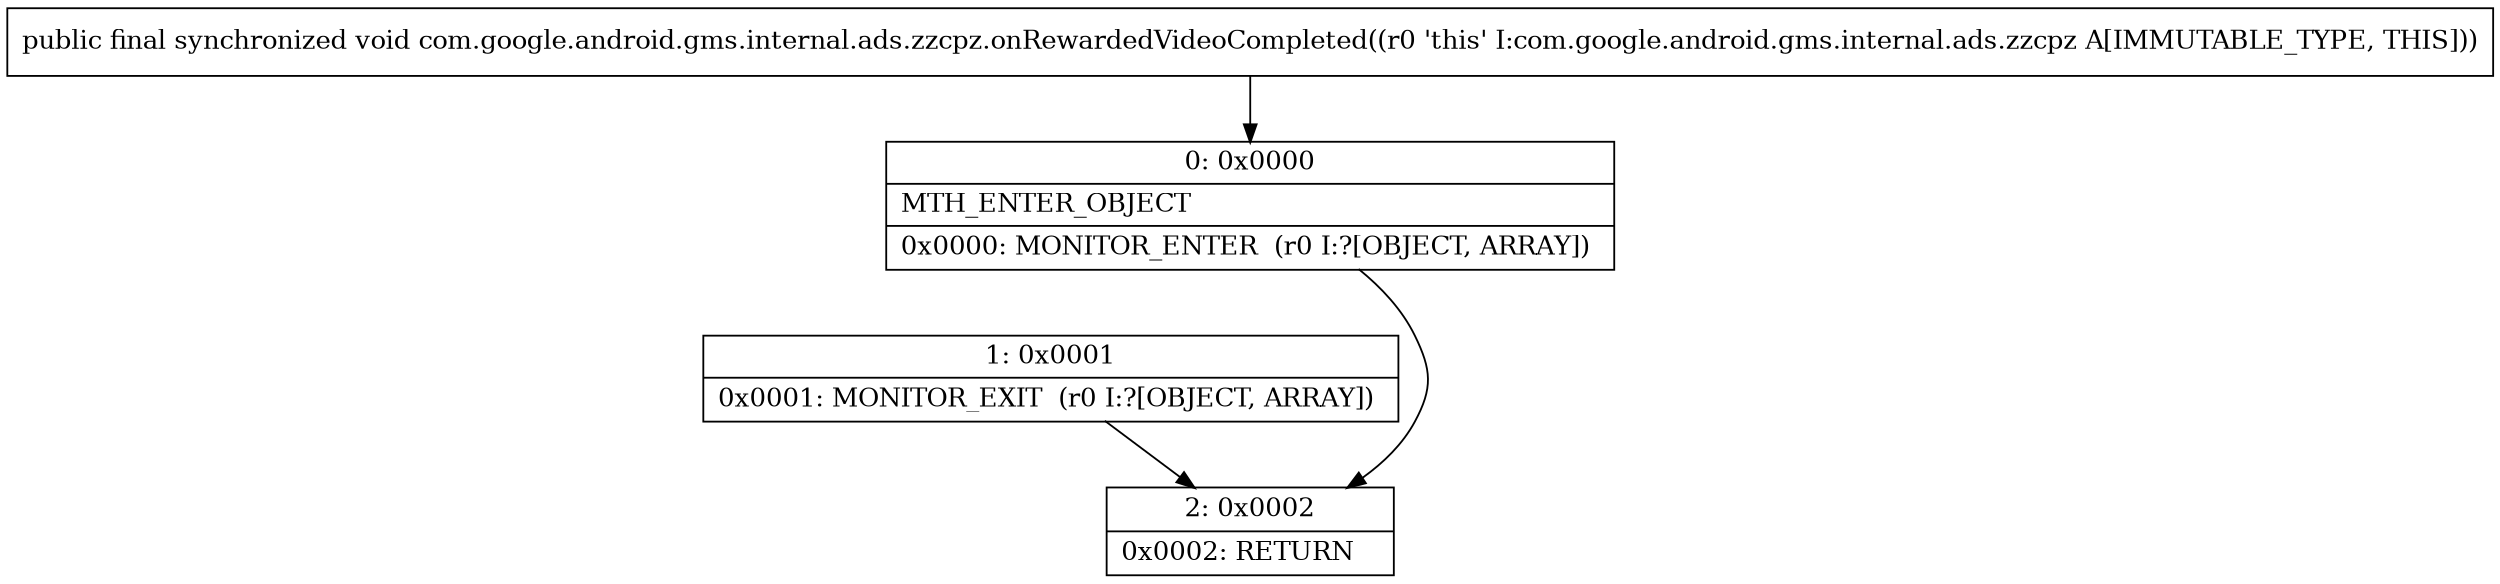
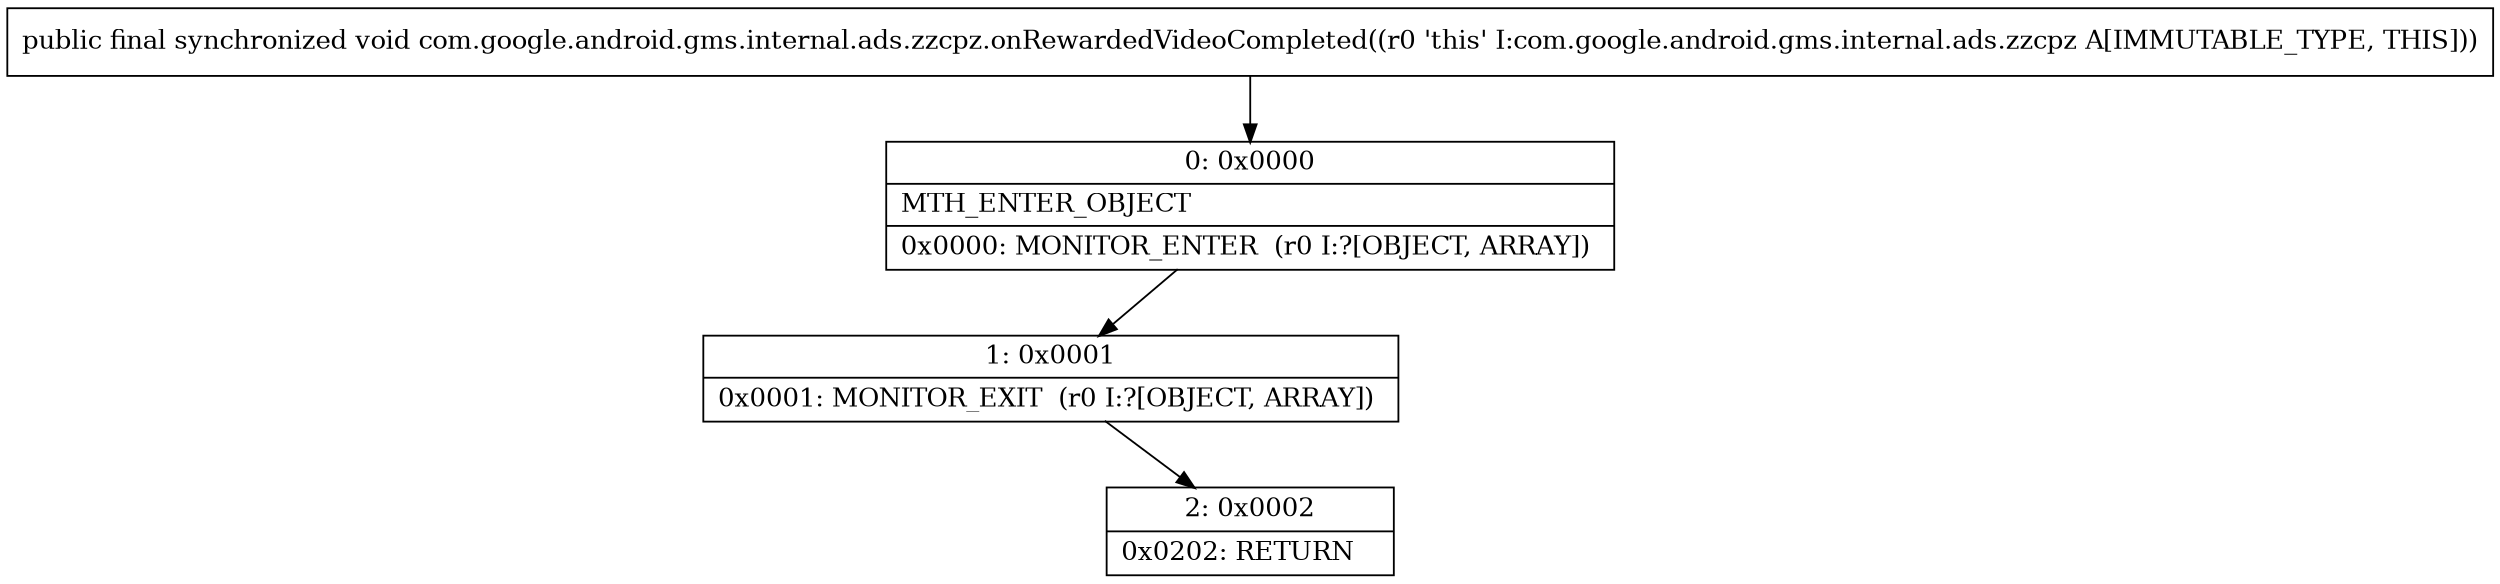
edge "0: 0x0000" -> "2: 0x0002": now "0: 0x0000" -> "1: 0x0001"
node "2: 0x0002": text "0x0002: RETURN" -> "0x0202: RETURN"
